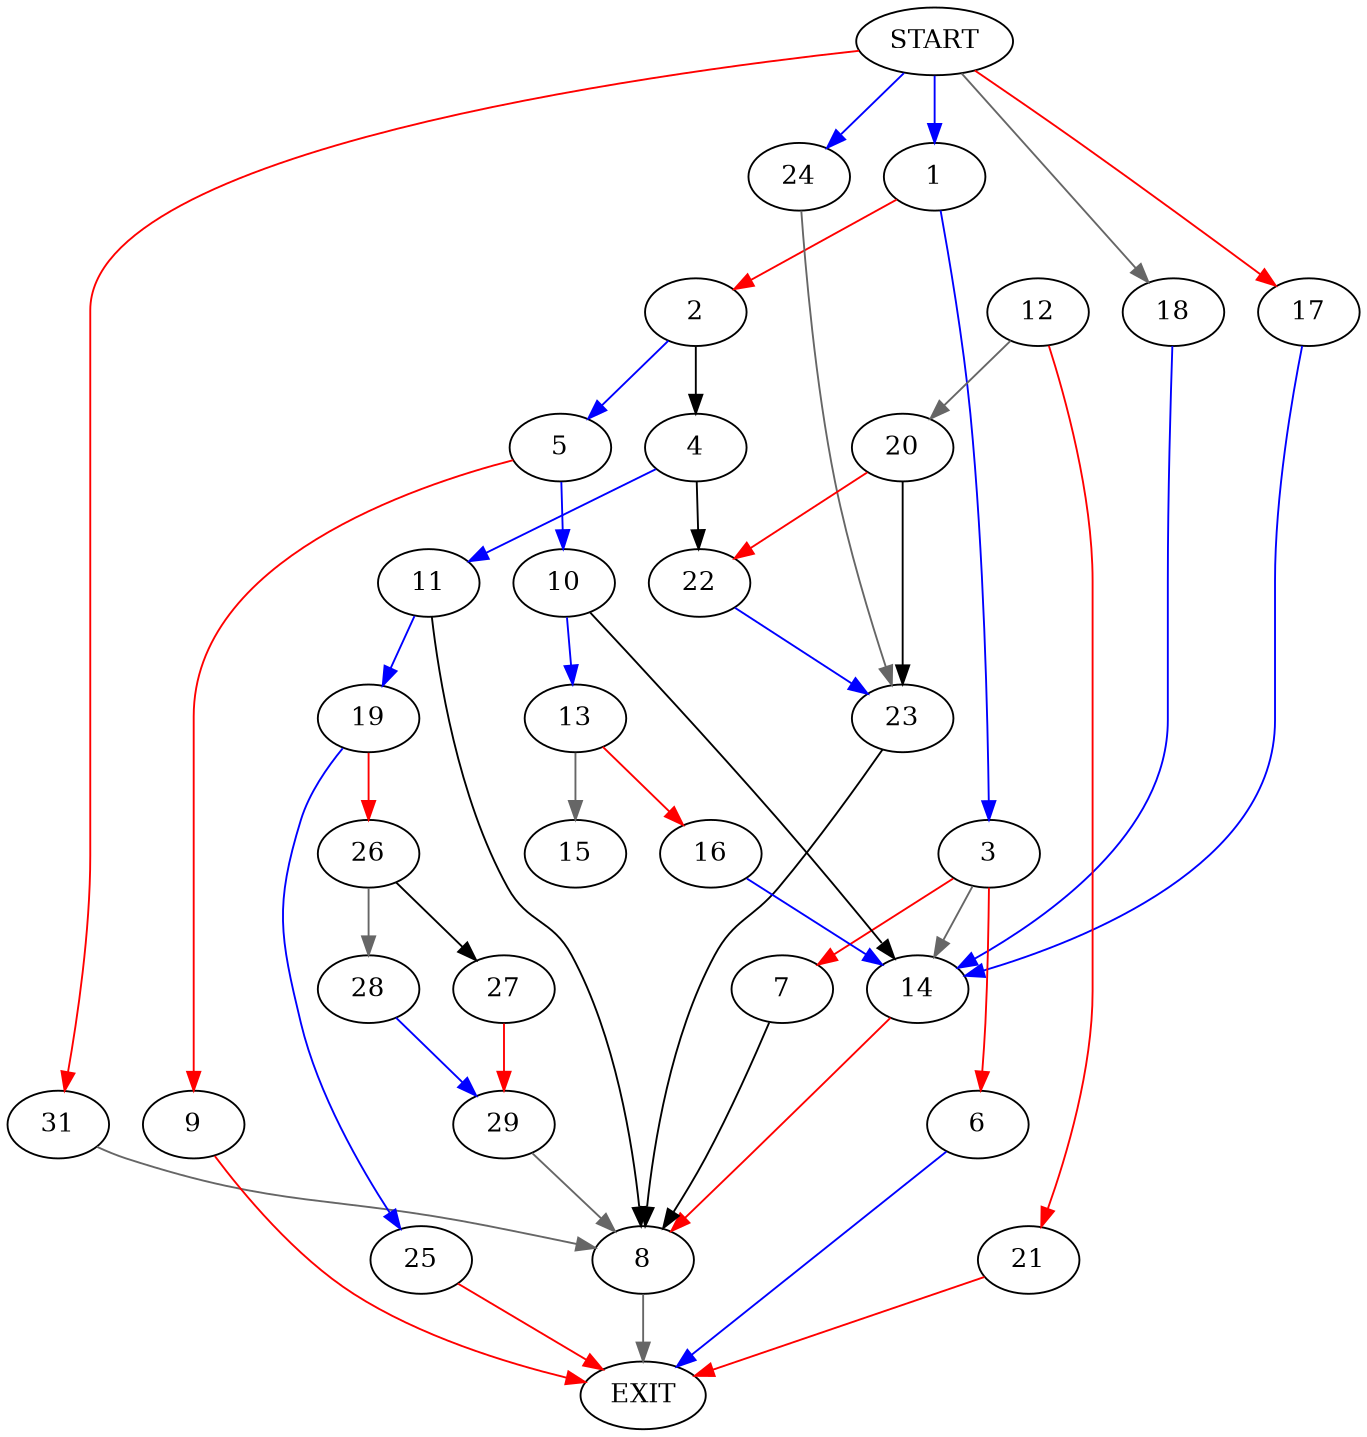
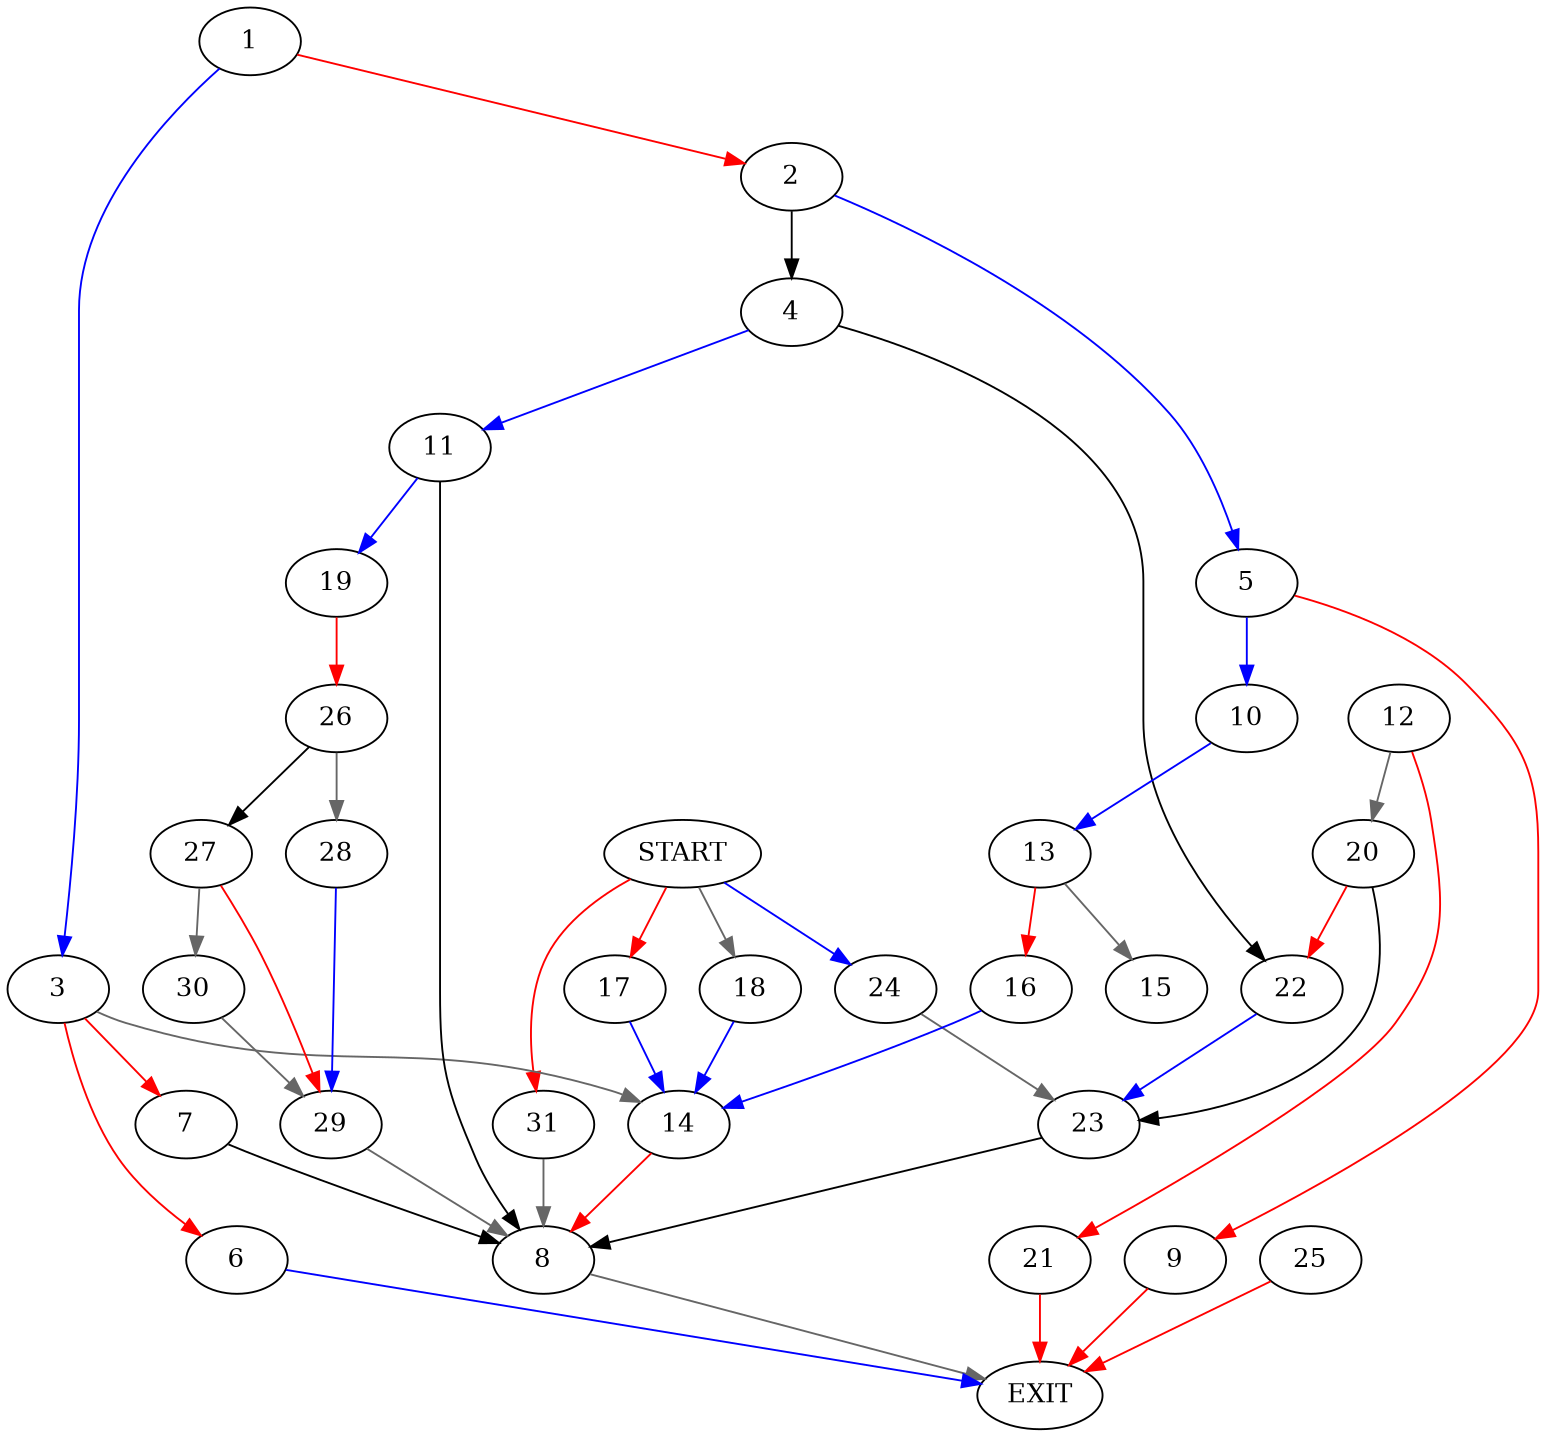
edge "START" -> "1": removed
edge "10" -> "14": removed
edge "19" -> "25": removed
node "30": added
